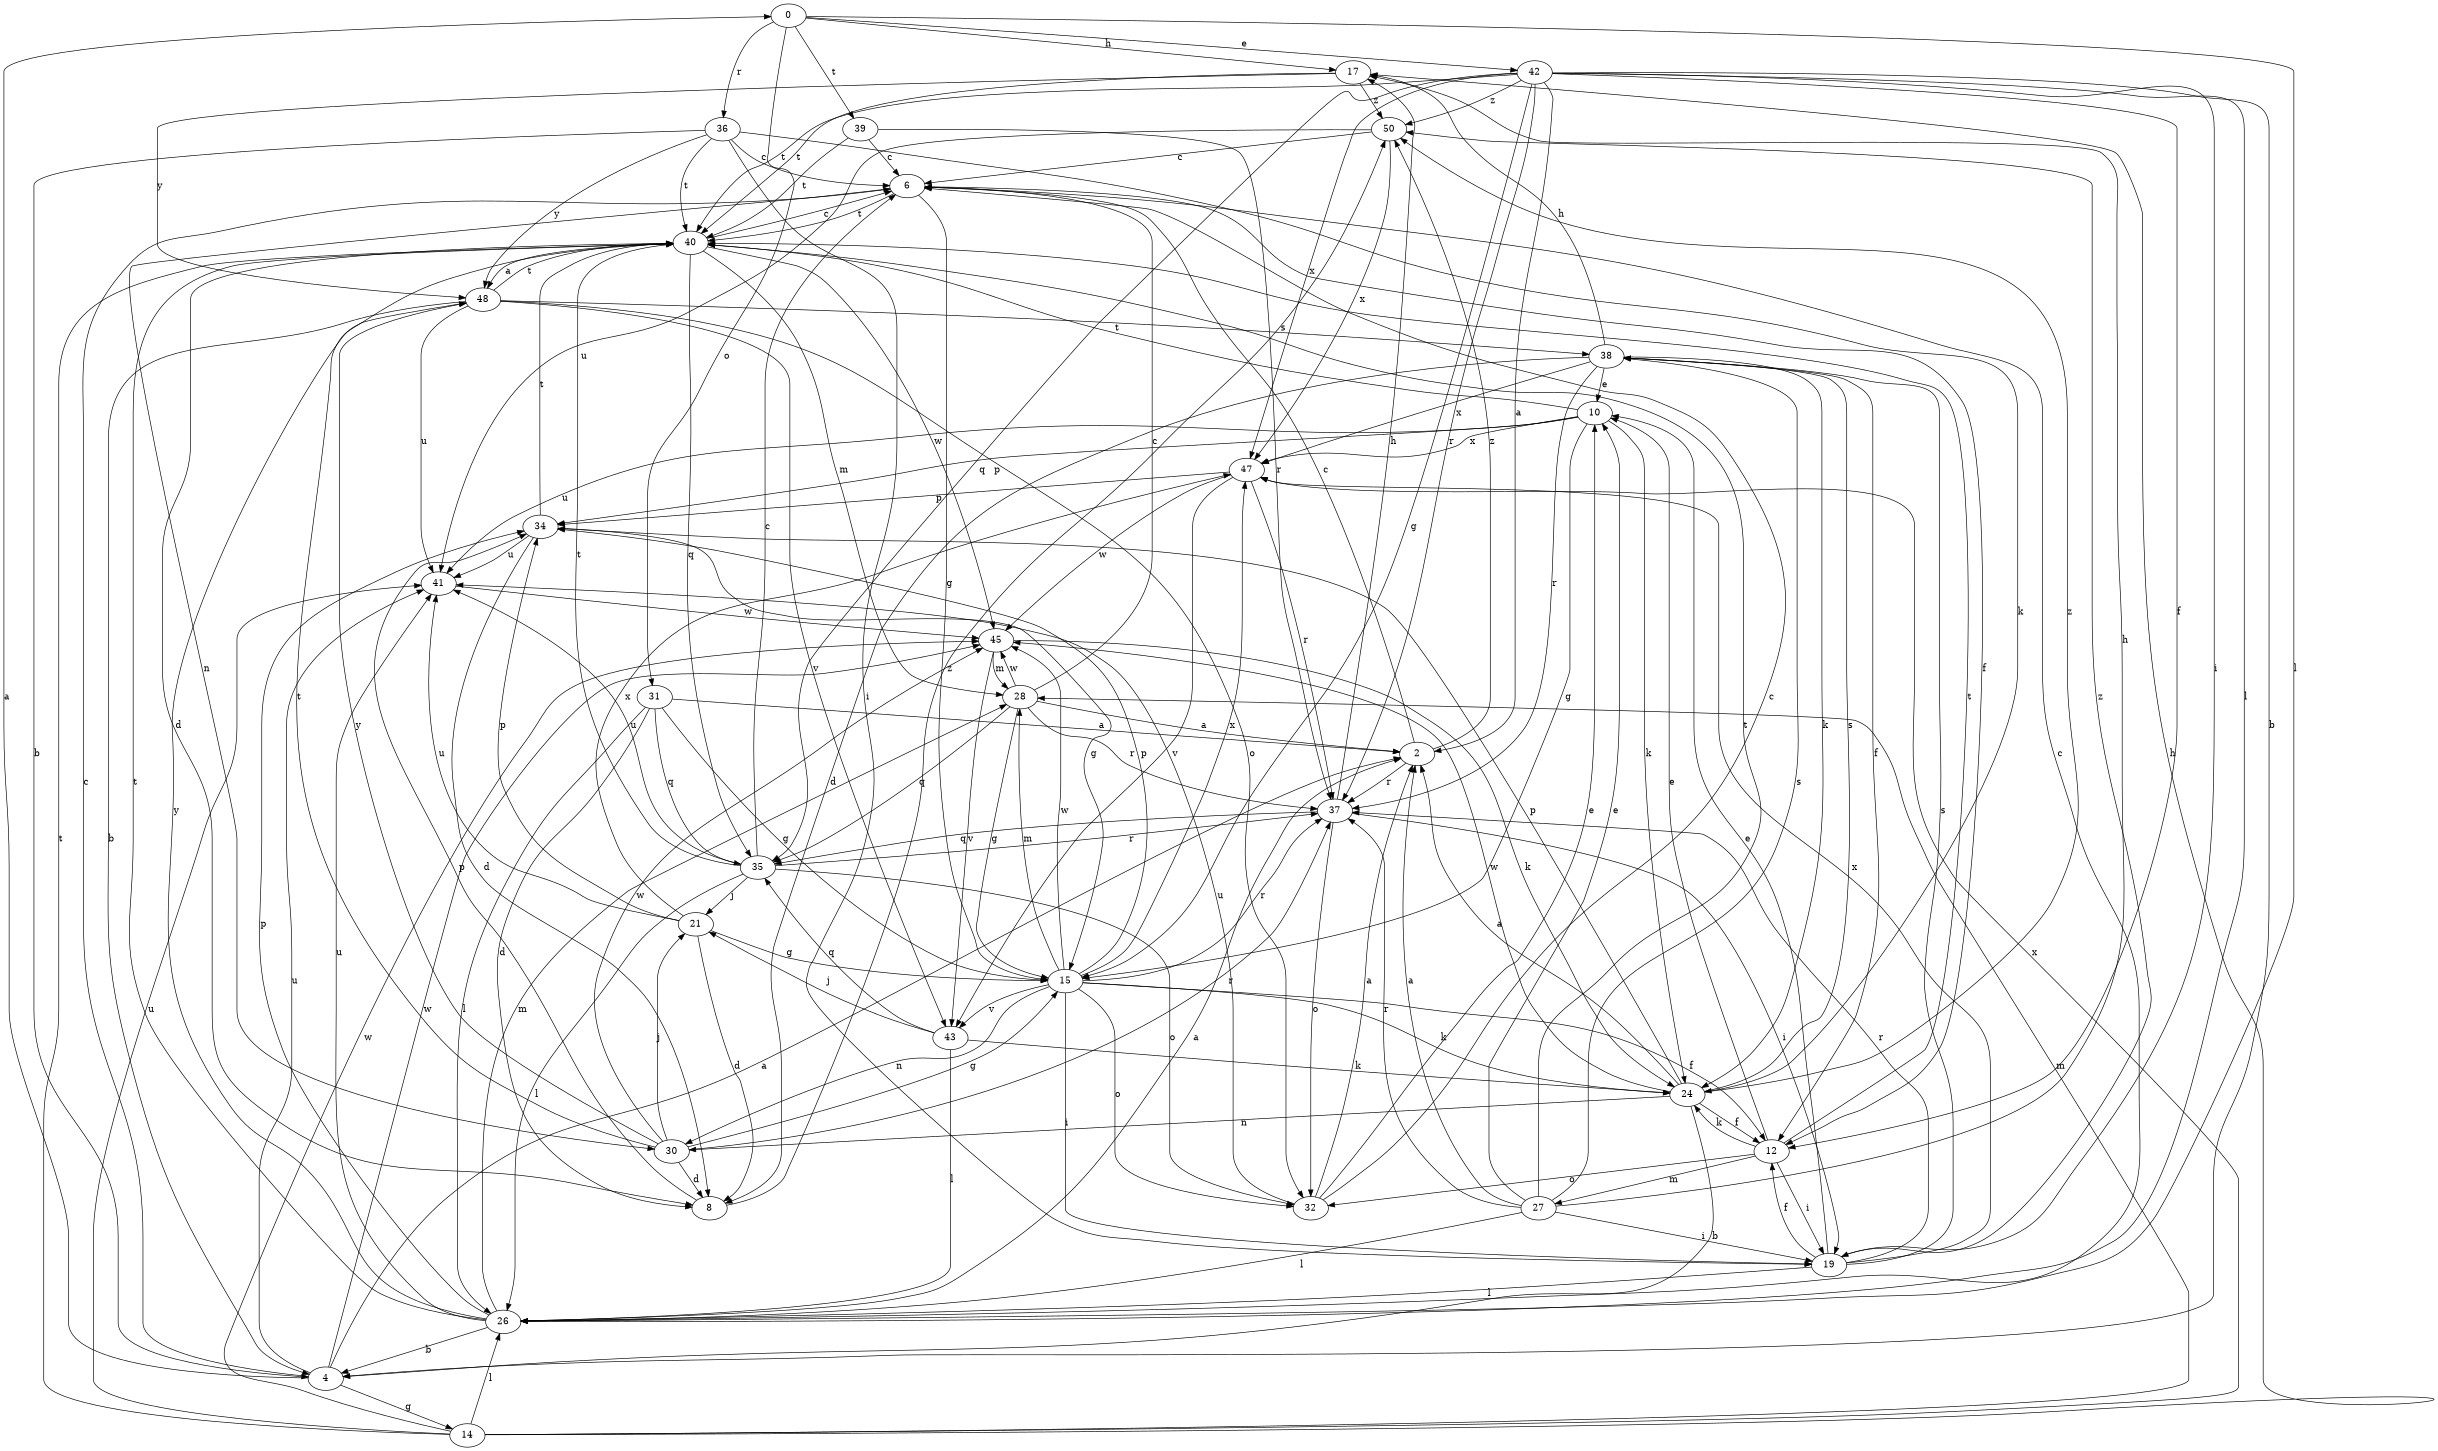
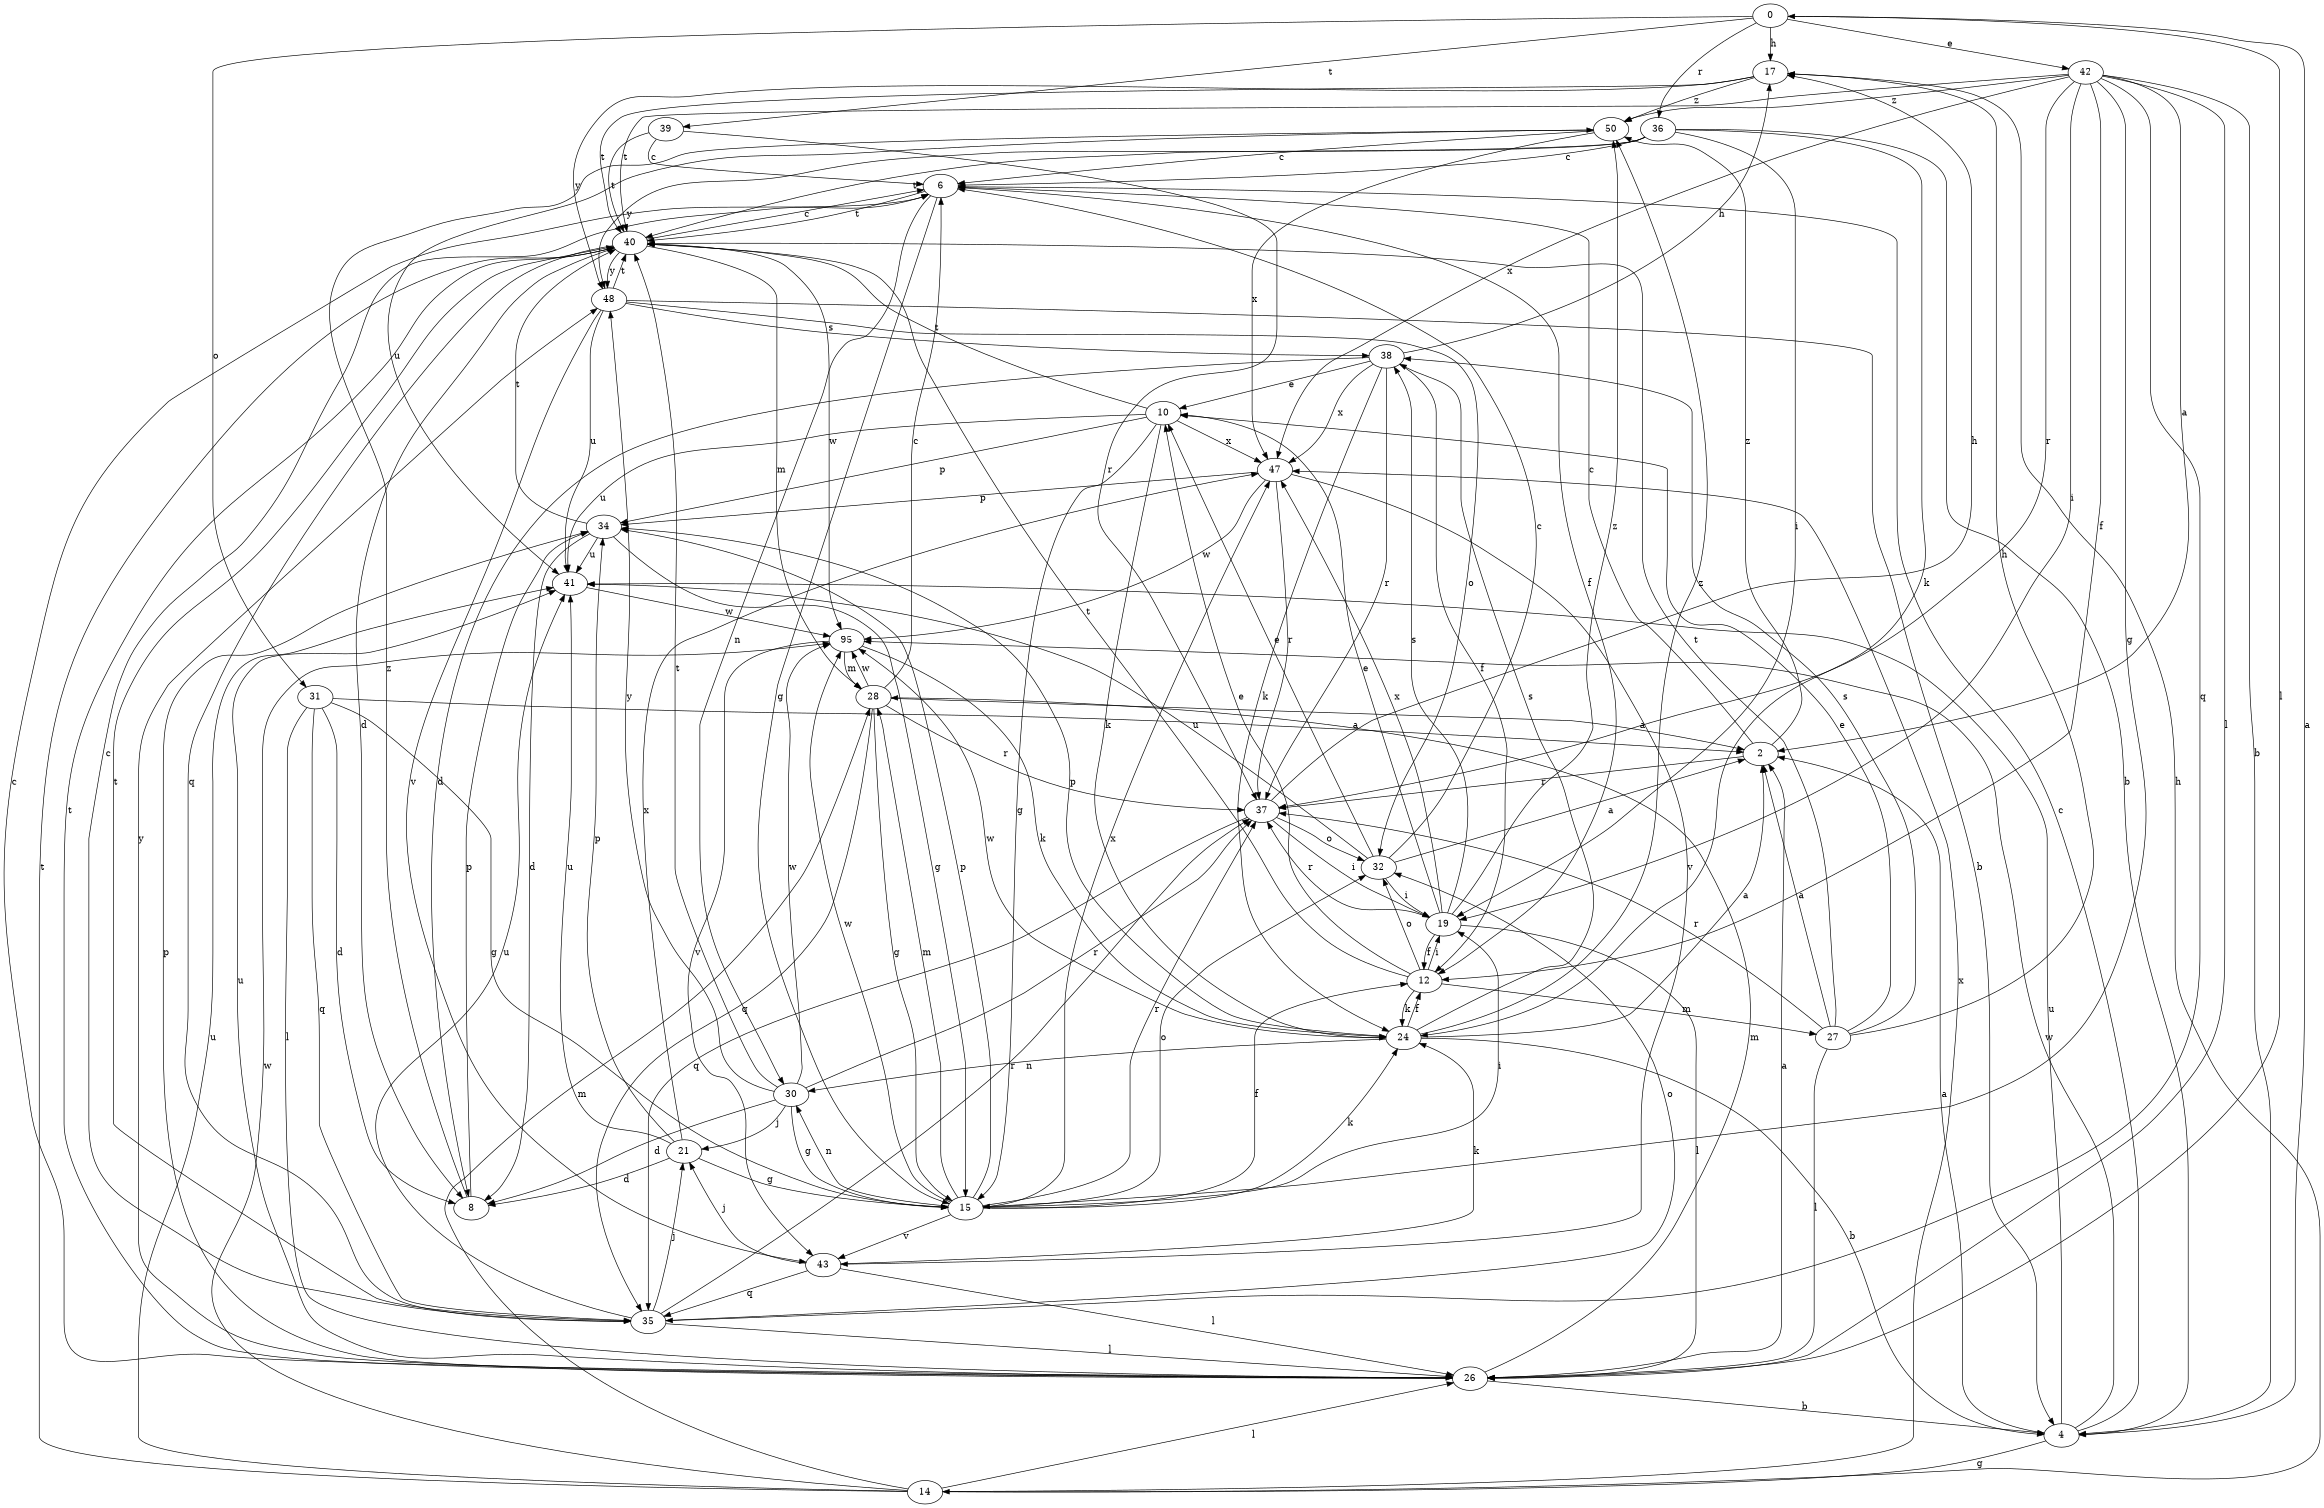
edge "40" -> "48": label "a" -> "y"
node "45": label "45" -> "95"
edge "27" -> "19": now "32" -> "19"
